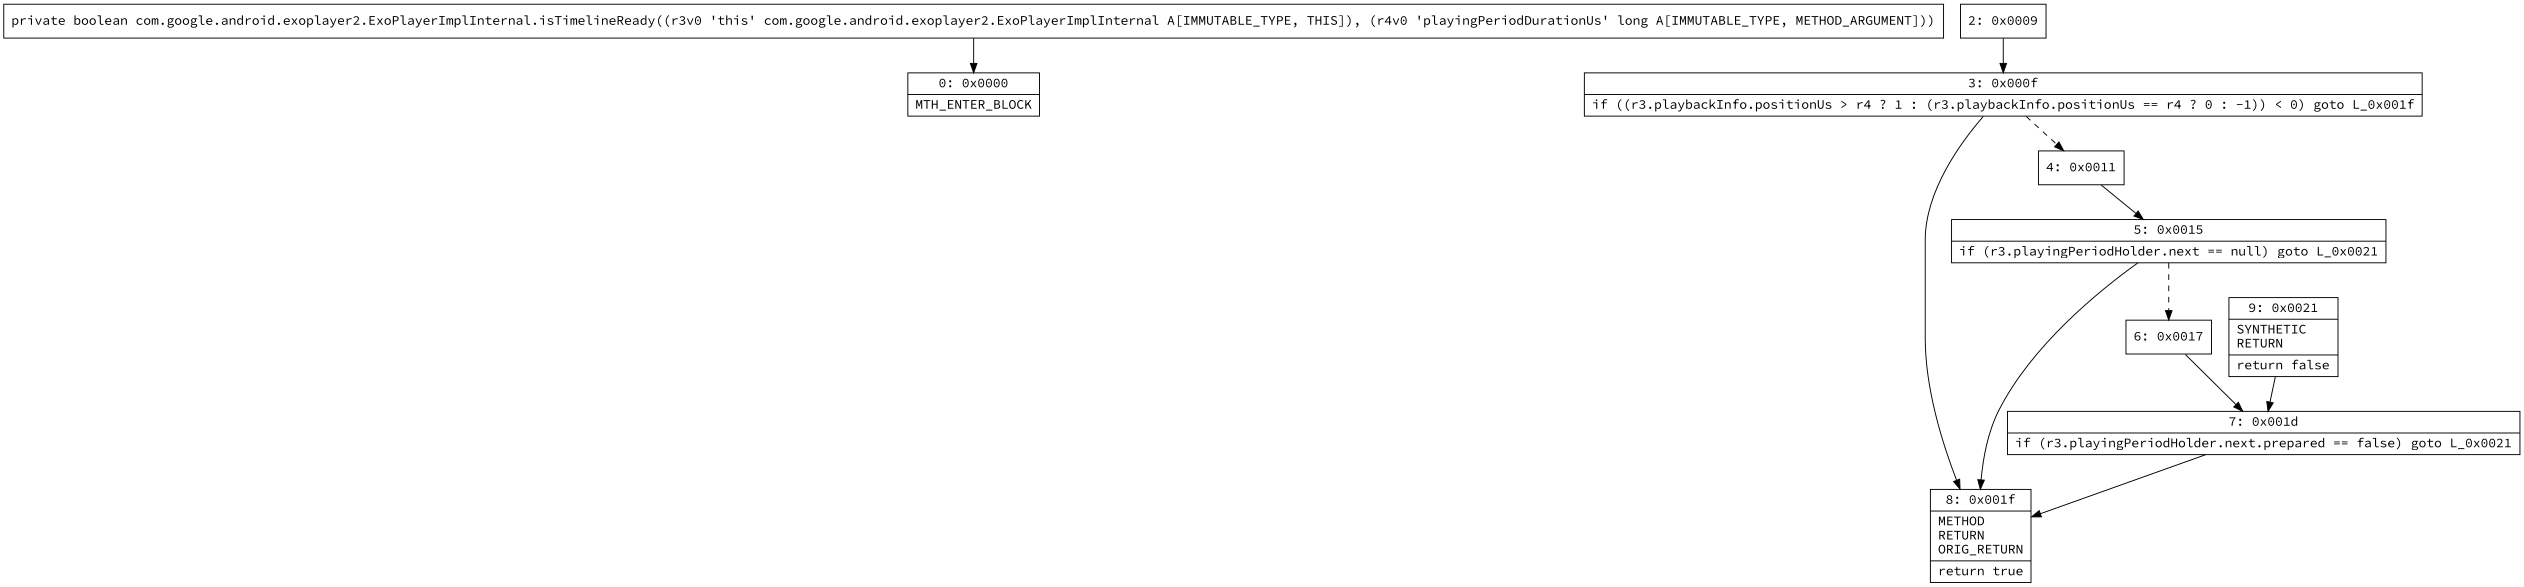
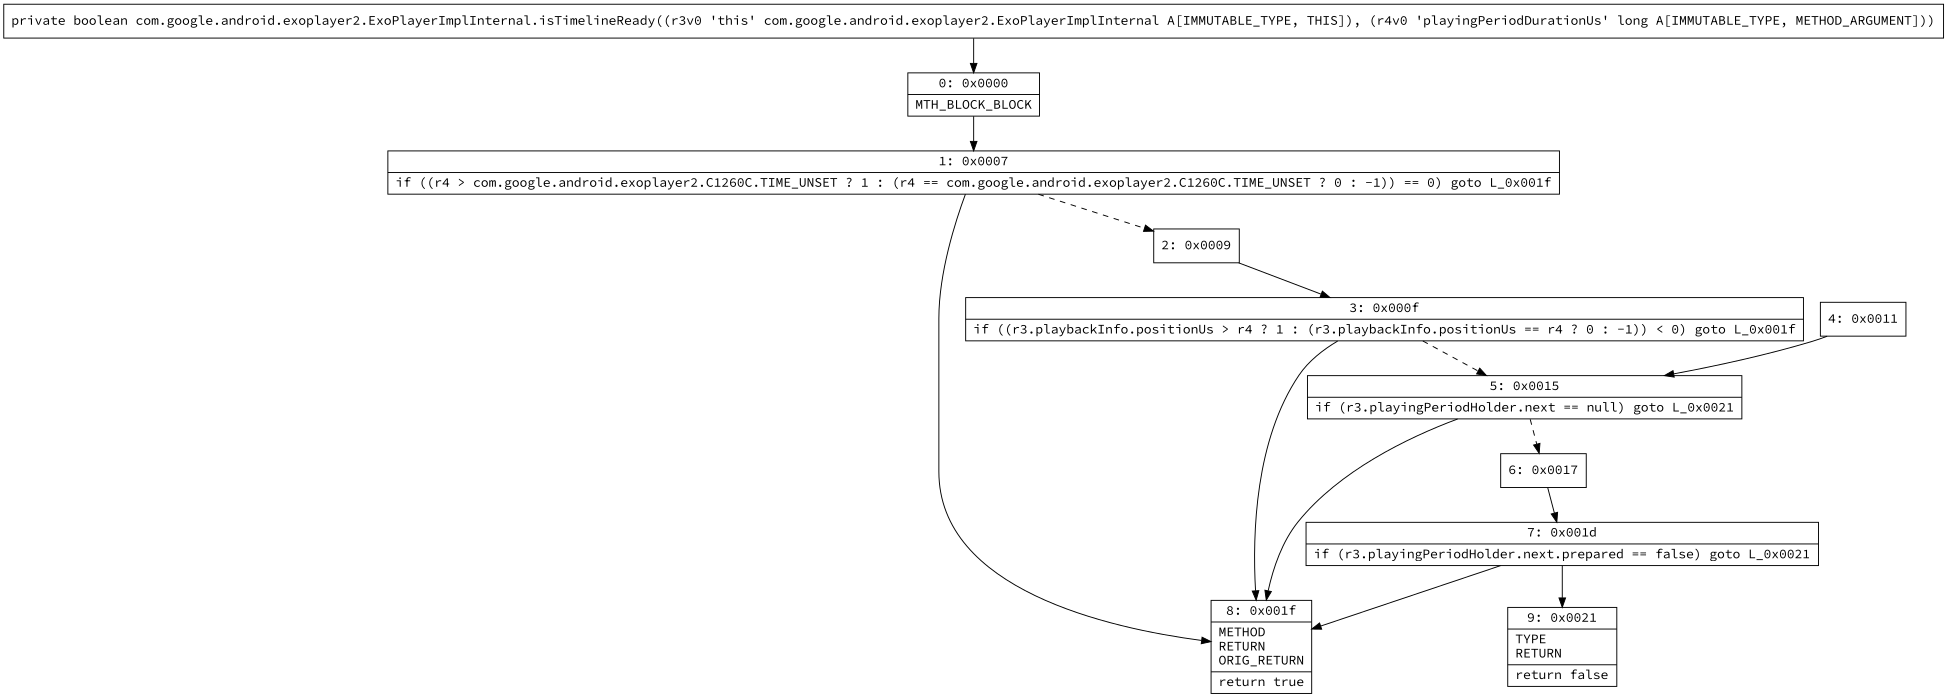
node "0: 0x0000": text "MTH_ENTER_BLOCK" -> "MTH_BLOCK_BLOCK"
edge "3: 0x000f" -> "4: 0x0011": now "3: 0x000f" -> "5: 0x0015"
node "1: 0x0007": added
node "9: 0x0021": text "SYNTHETIC" -> "TYPE"
edge "9: 0x0021" -> "7: 0x001d": reversed
